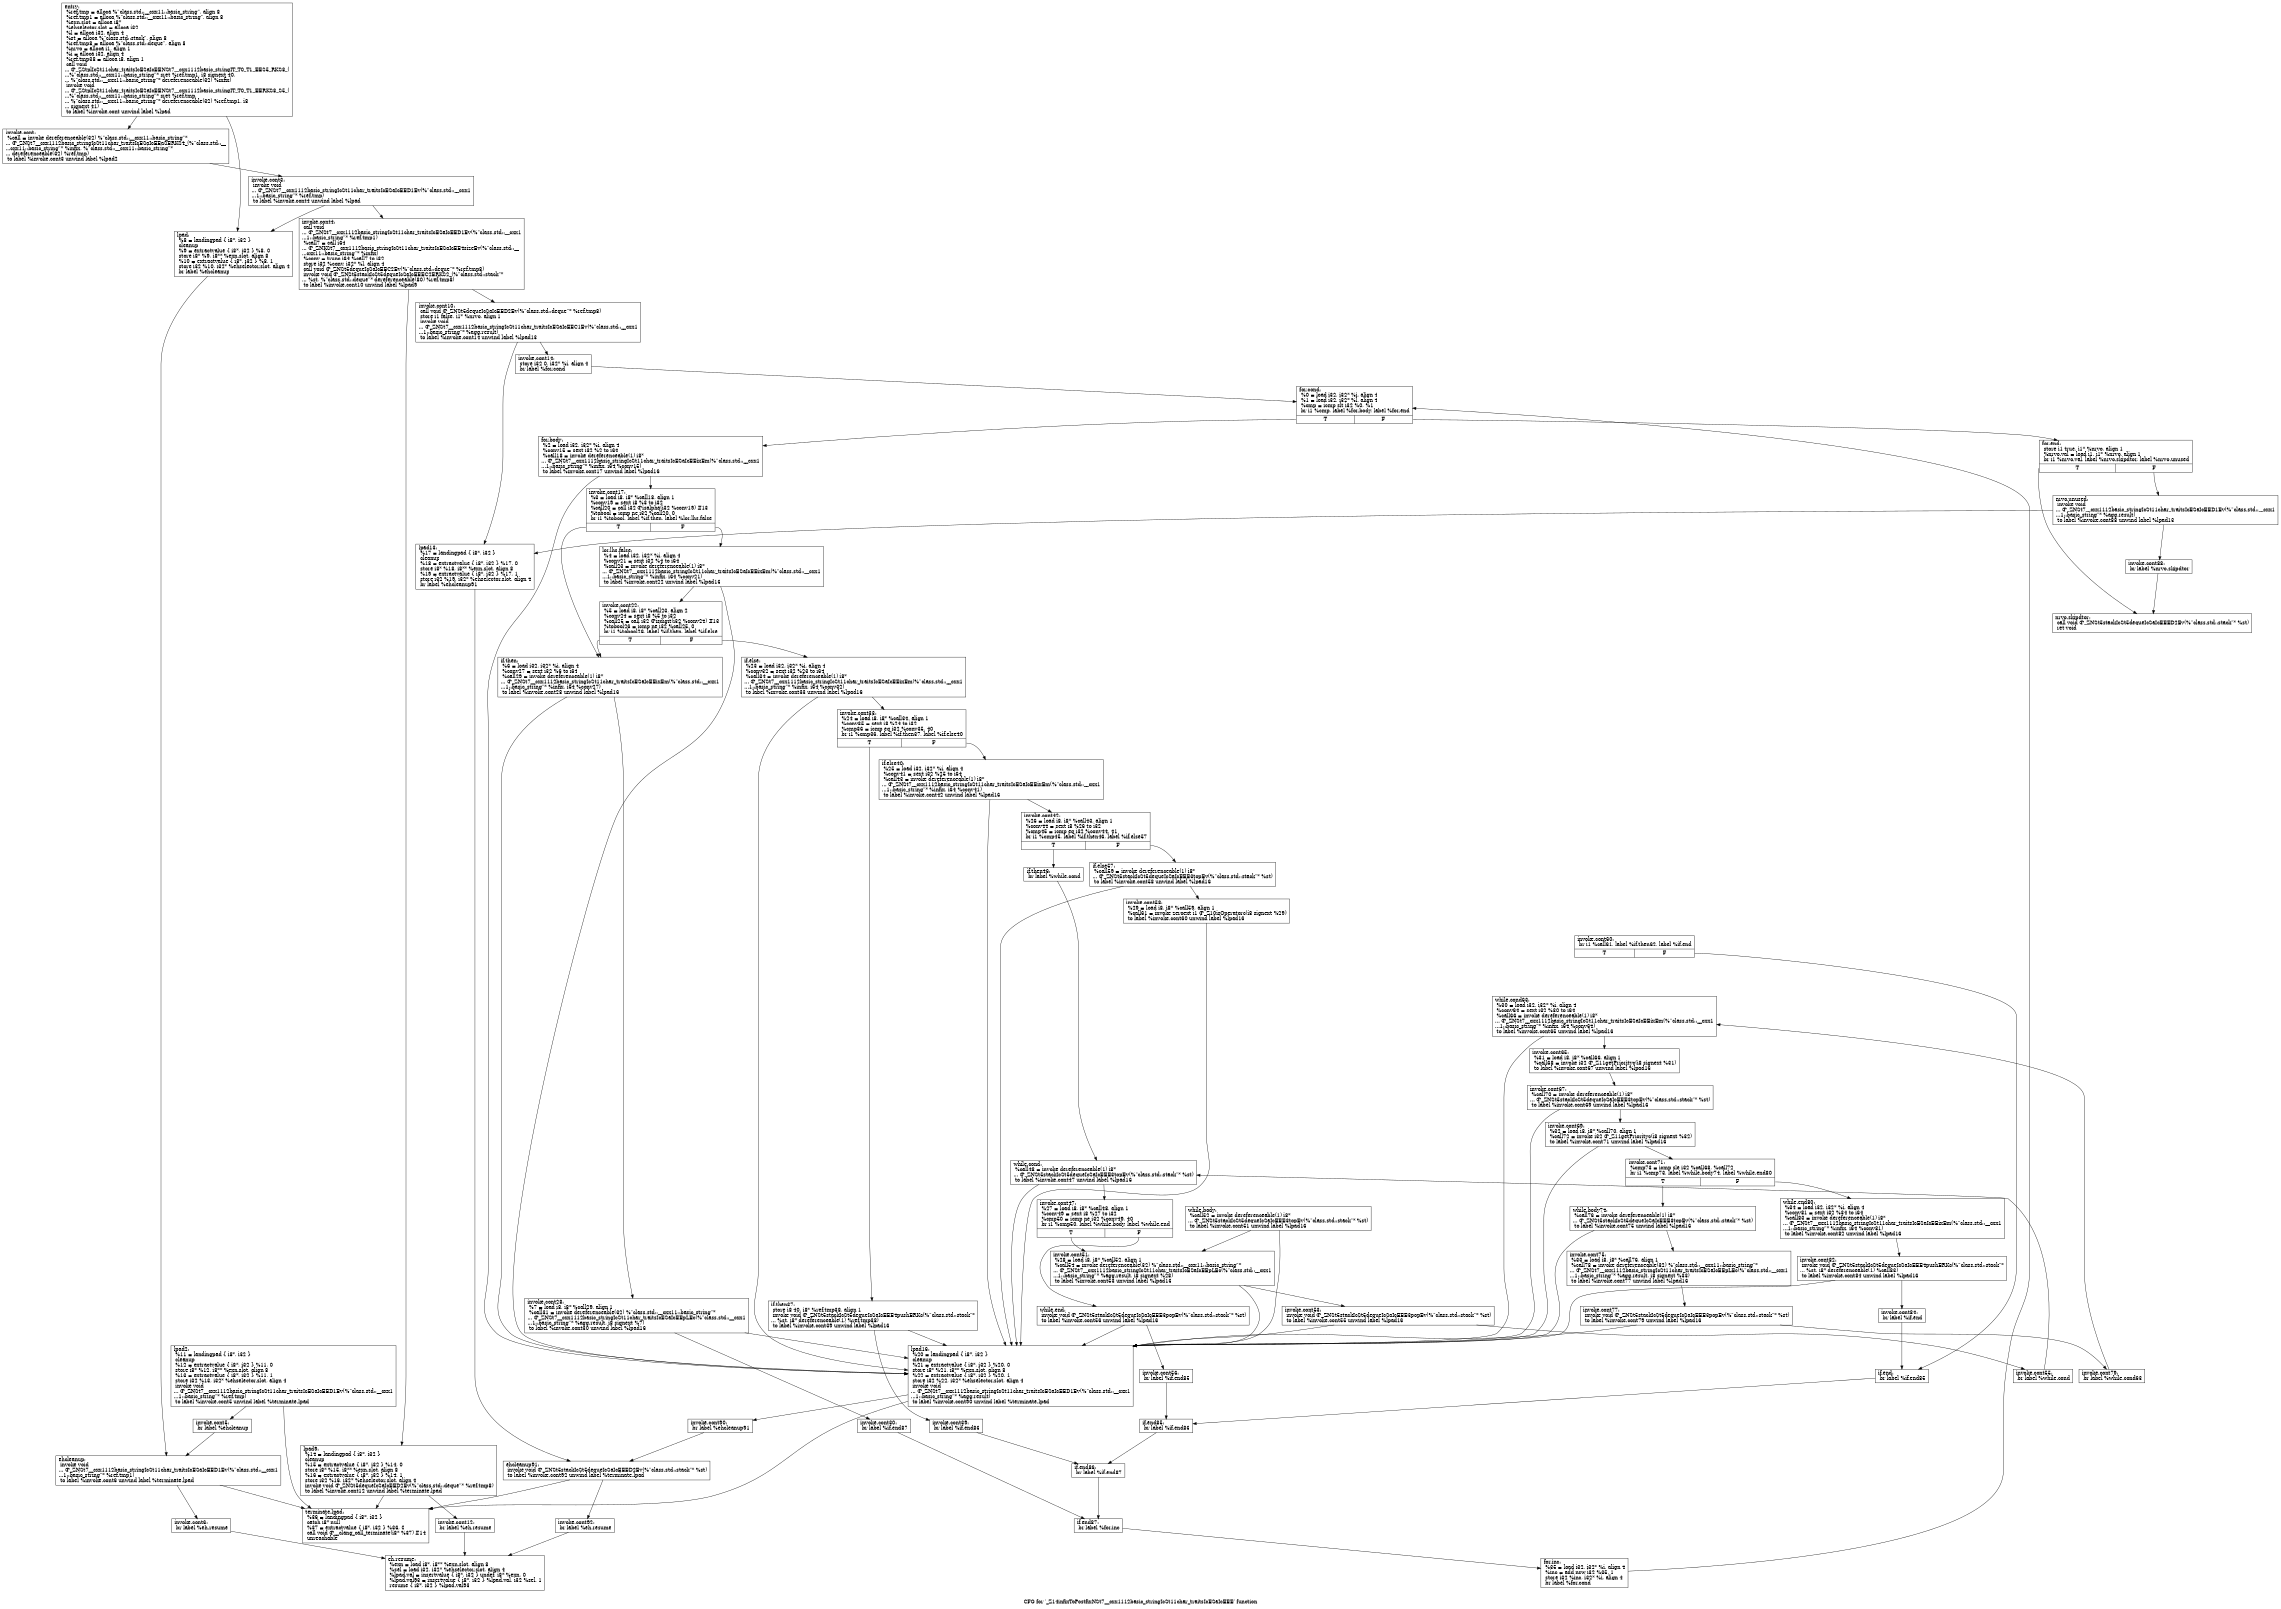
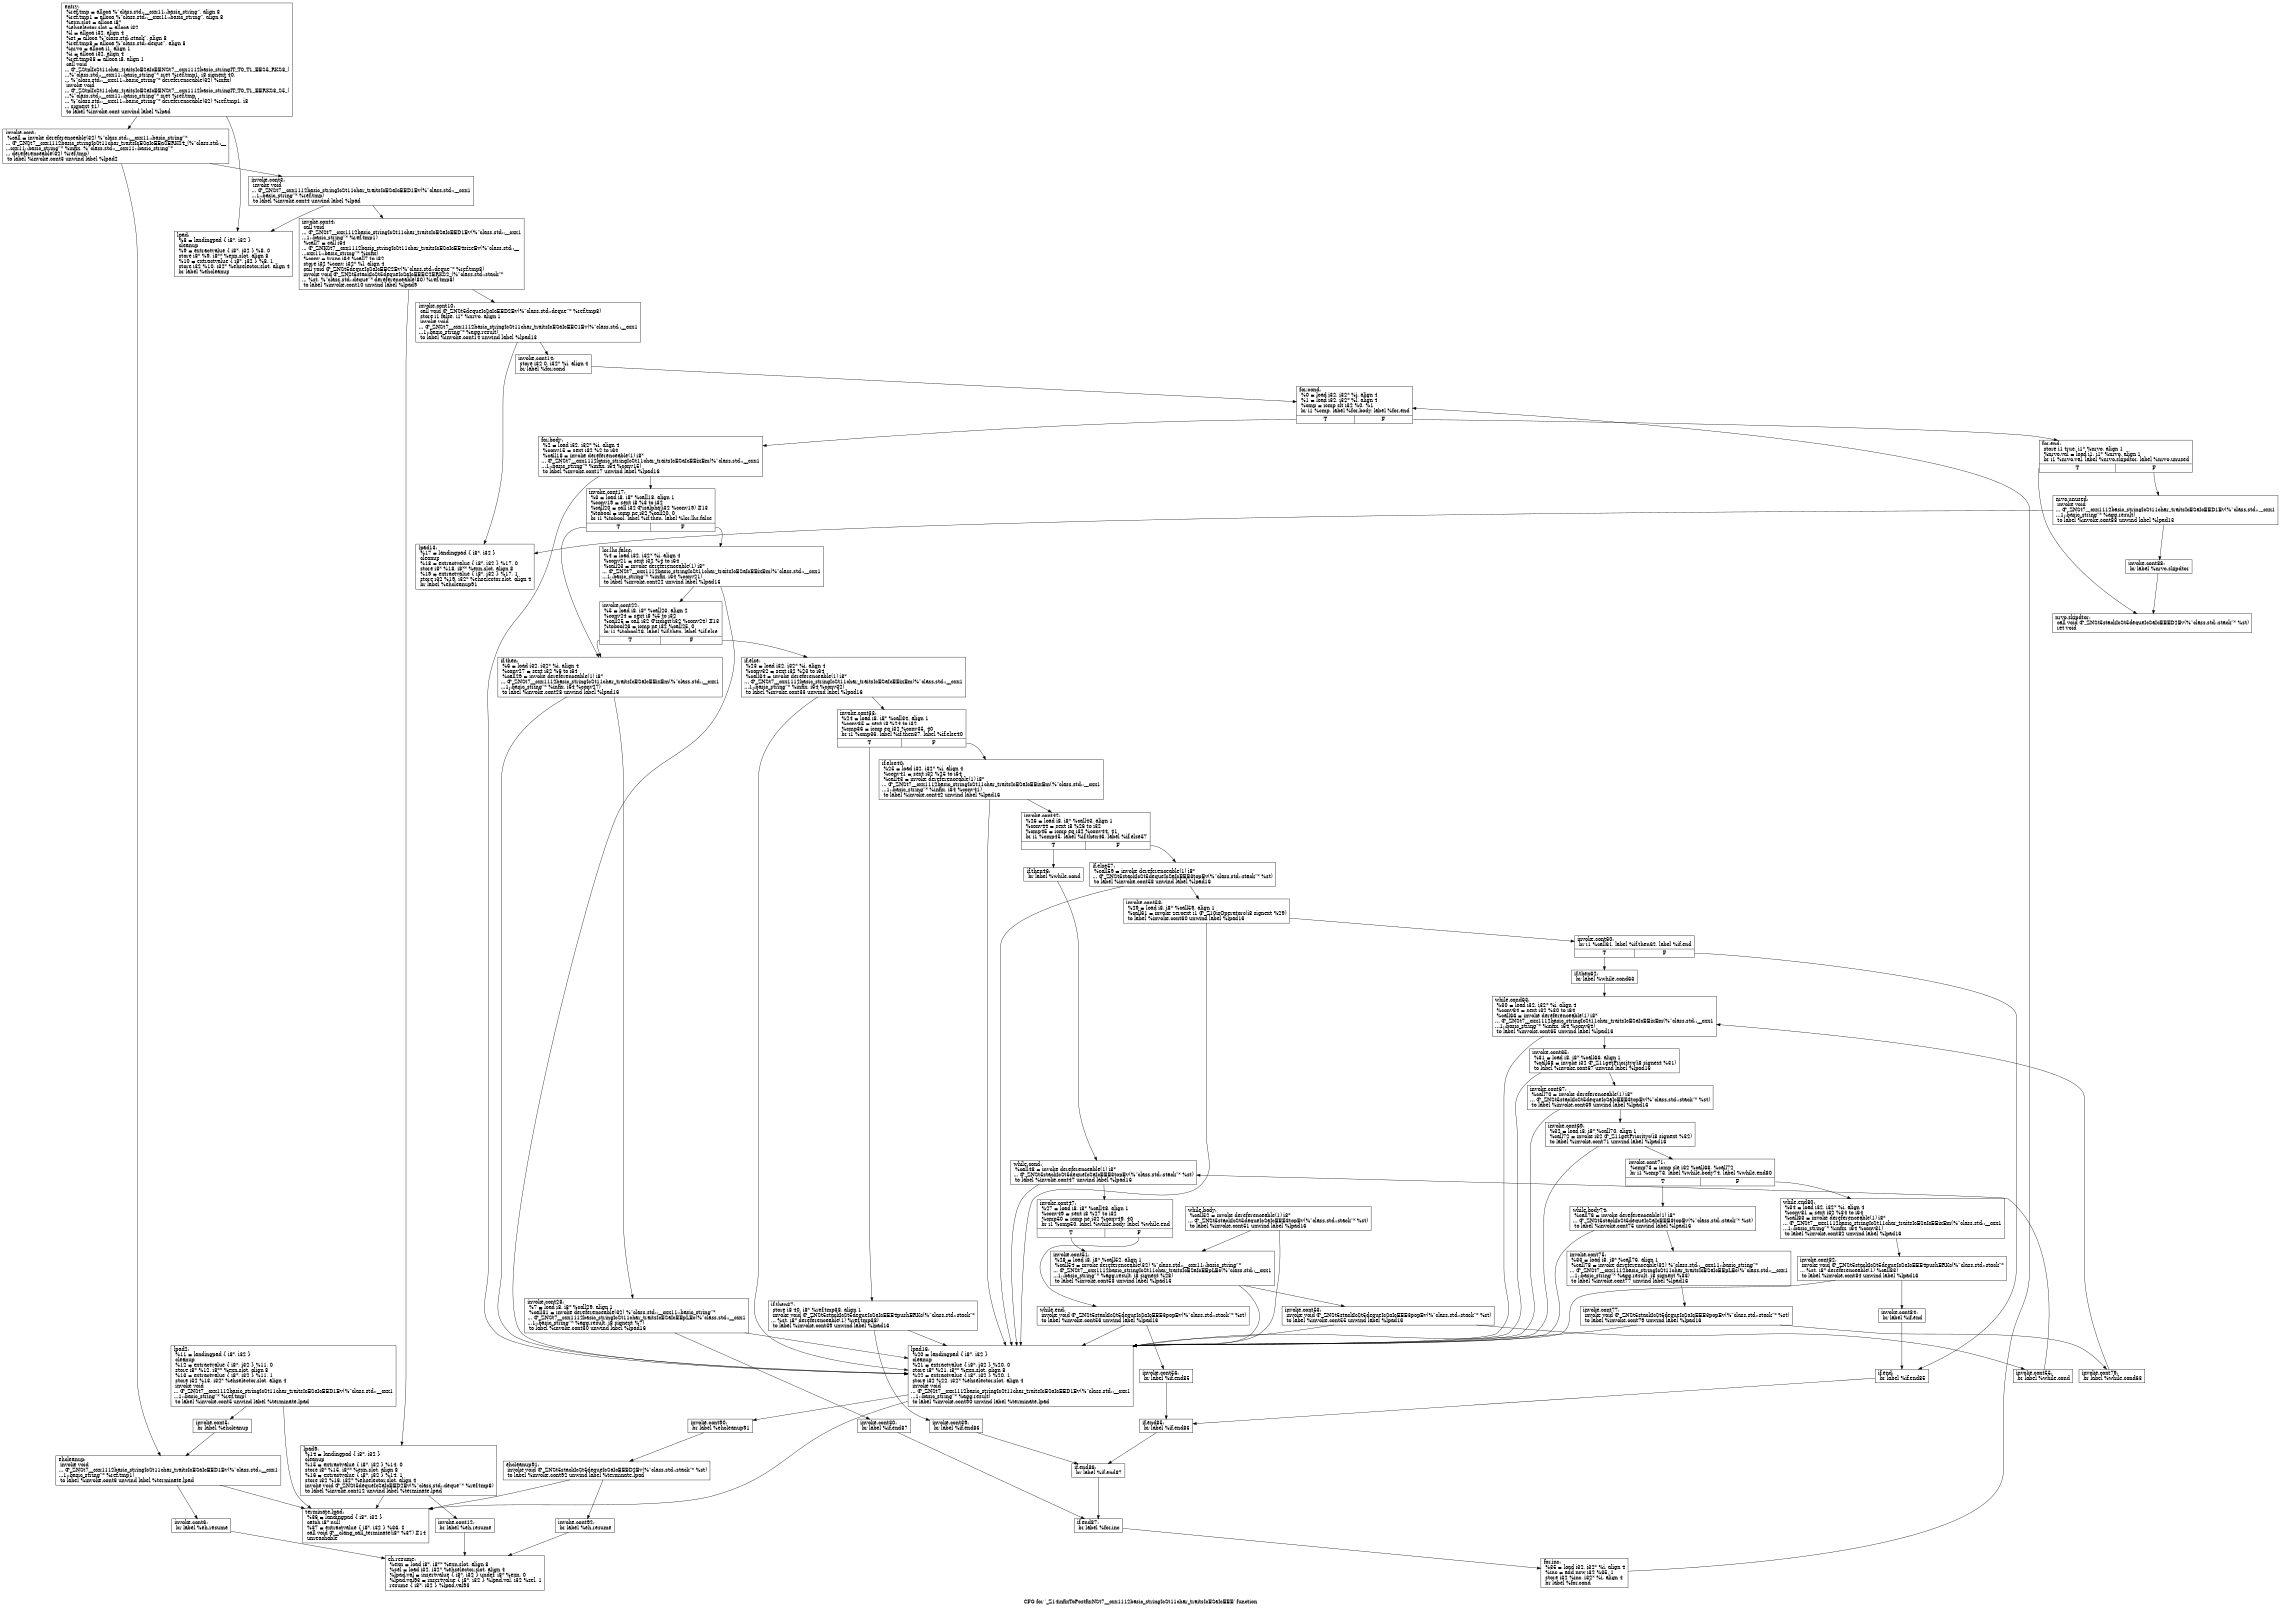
edge "lpad:" -> "ehcleanup:": now "invoke.cont:" -> "ehcleanup:"
edge "invoke.cont58:" -> "invoke.cont60:": added
node "if.then62:": added
edge "lpad13:" -> "ehcleanup91:": removed
edge "invoke.cont65:" -> "lpad16:": added
